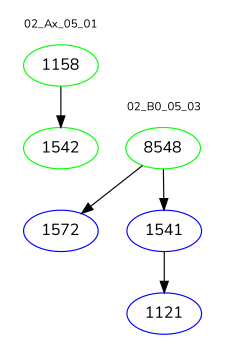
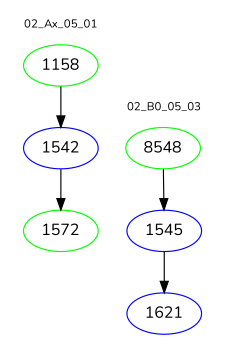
node "1542": color green -> blue
edge "8548" -> "1572": now "1542" -> "1572"
node "1572": color blue -> green
node "1541": label "1541" -> "1545"
node "1121": label "1121" -> "1621"
